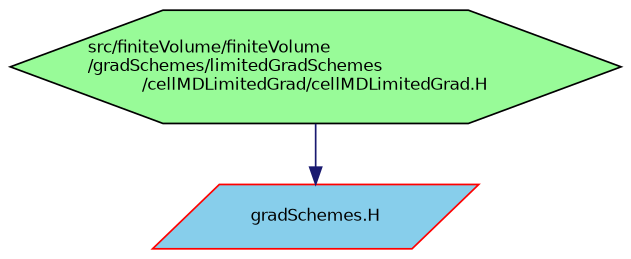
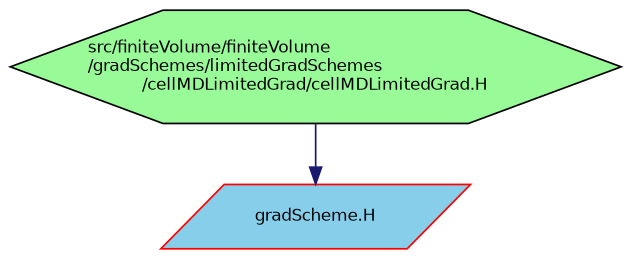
node "gradSchemes.H": label "gradSchemes.H" -> "gradScheme.H"
